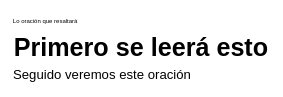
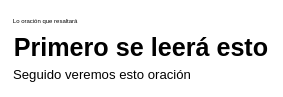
node "Seguido veremos este oración": label "Seguido veremos este oración" -> "Seguido veremos esto oración"
